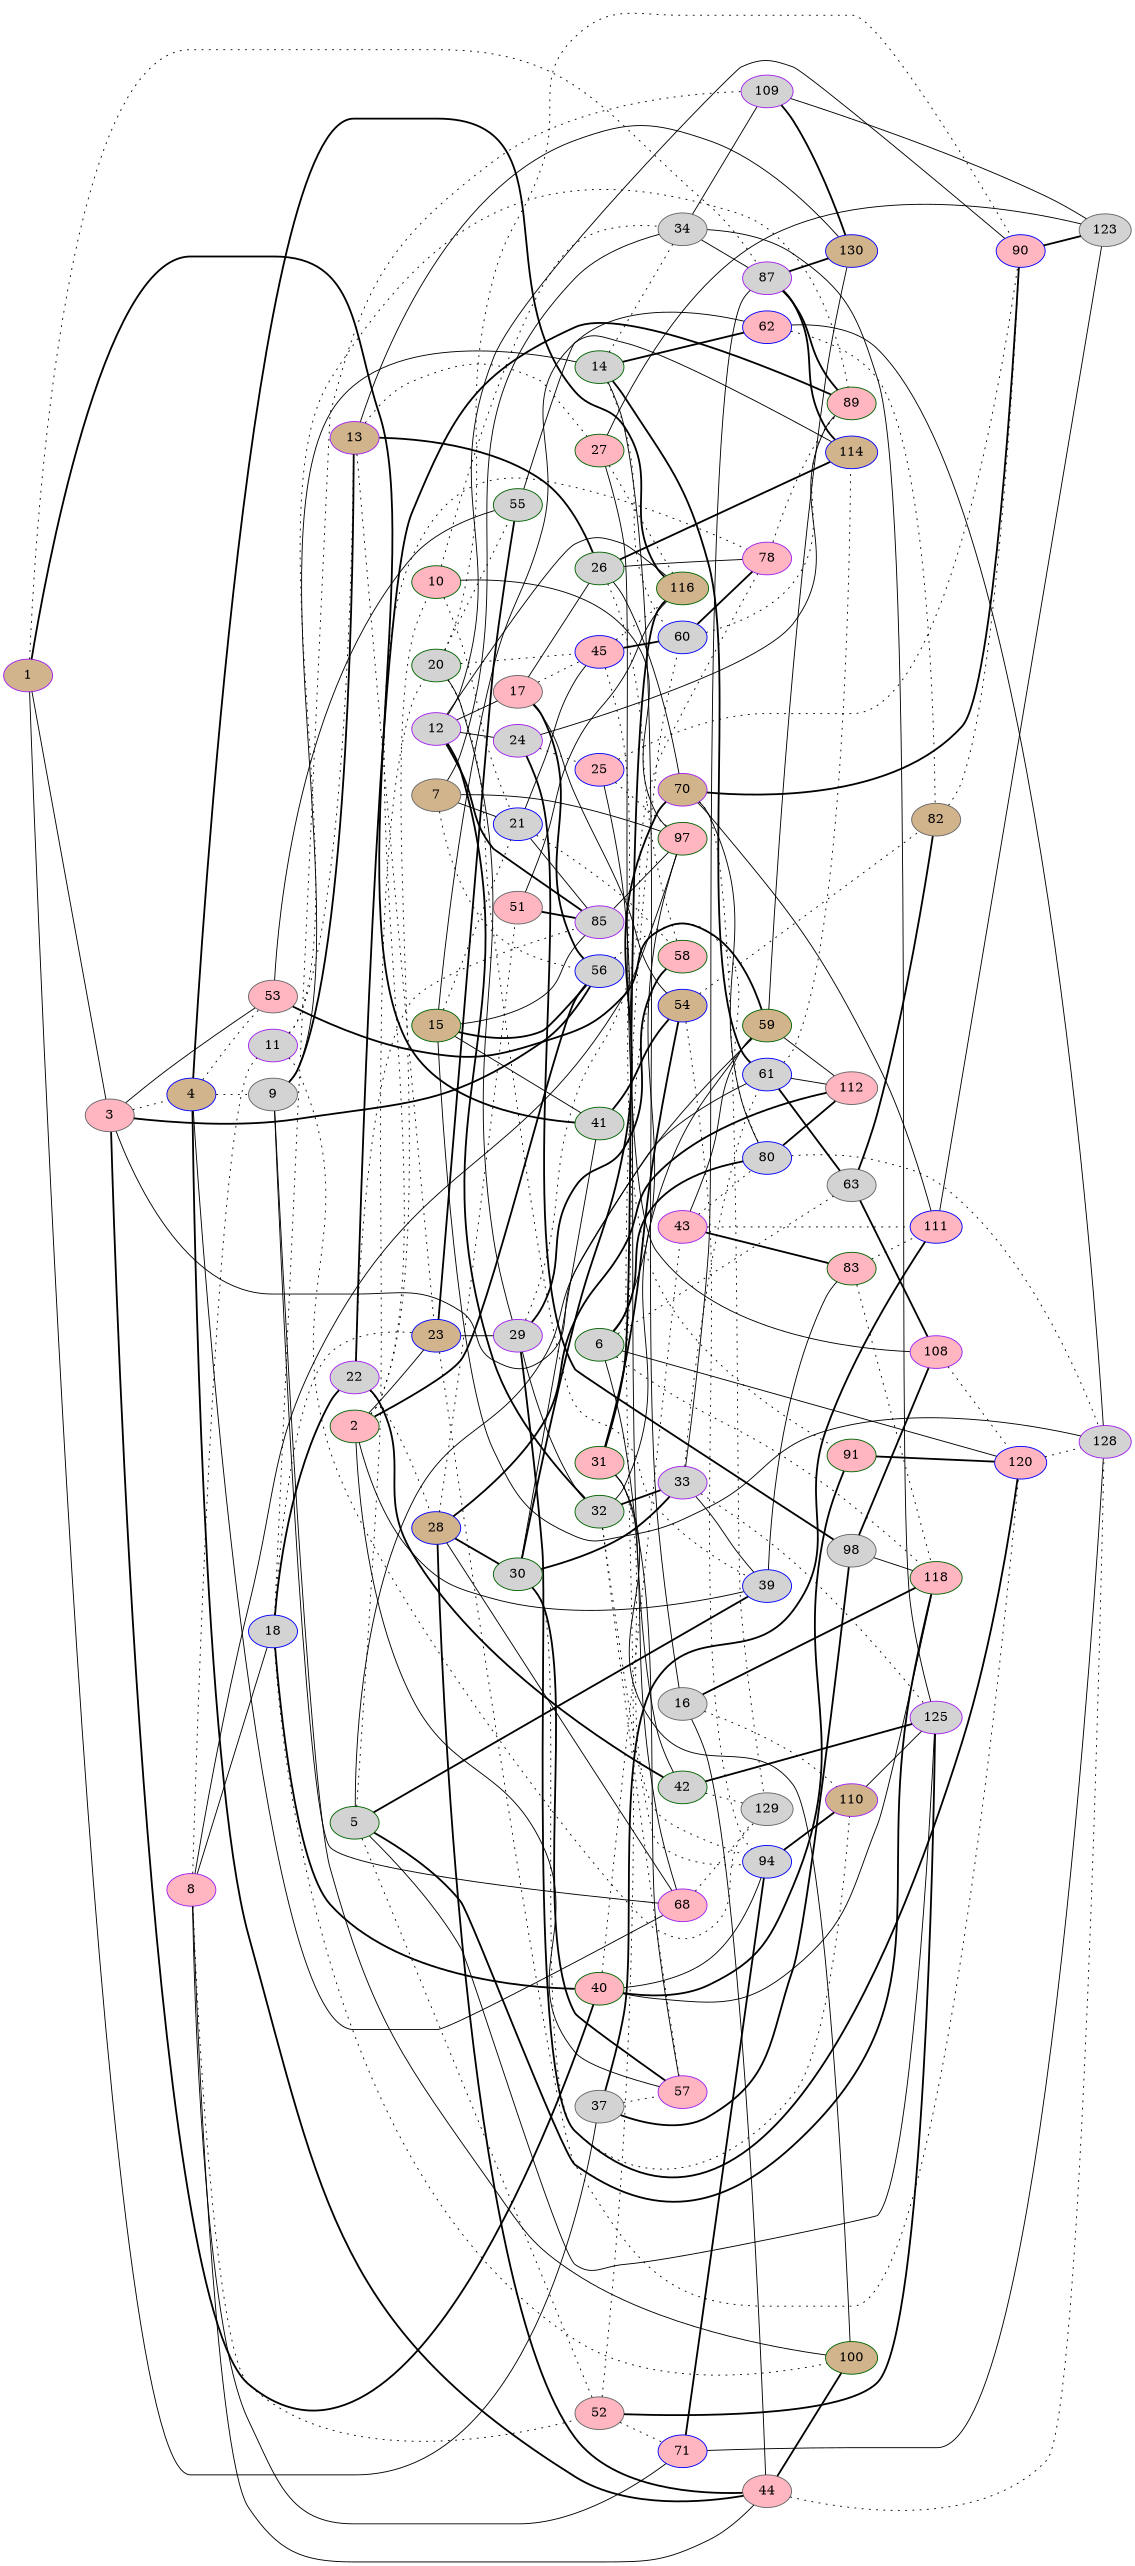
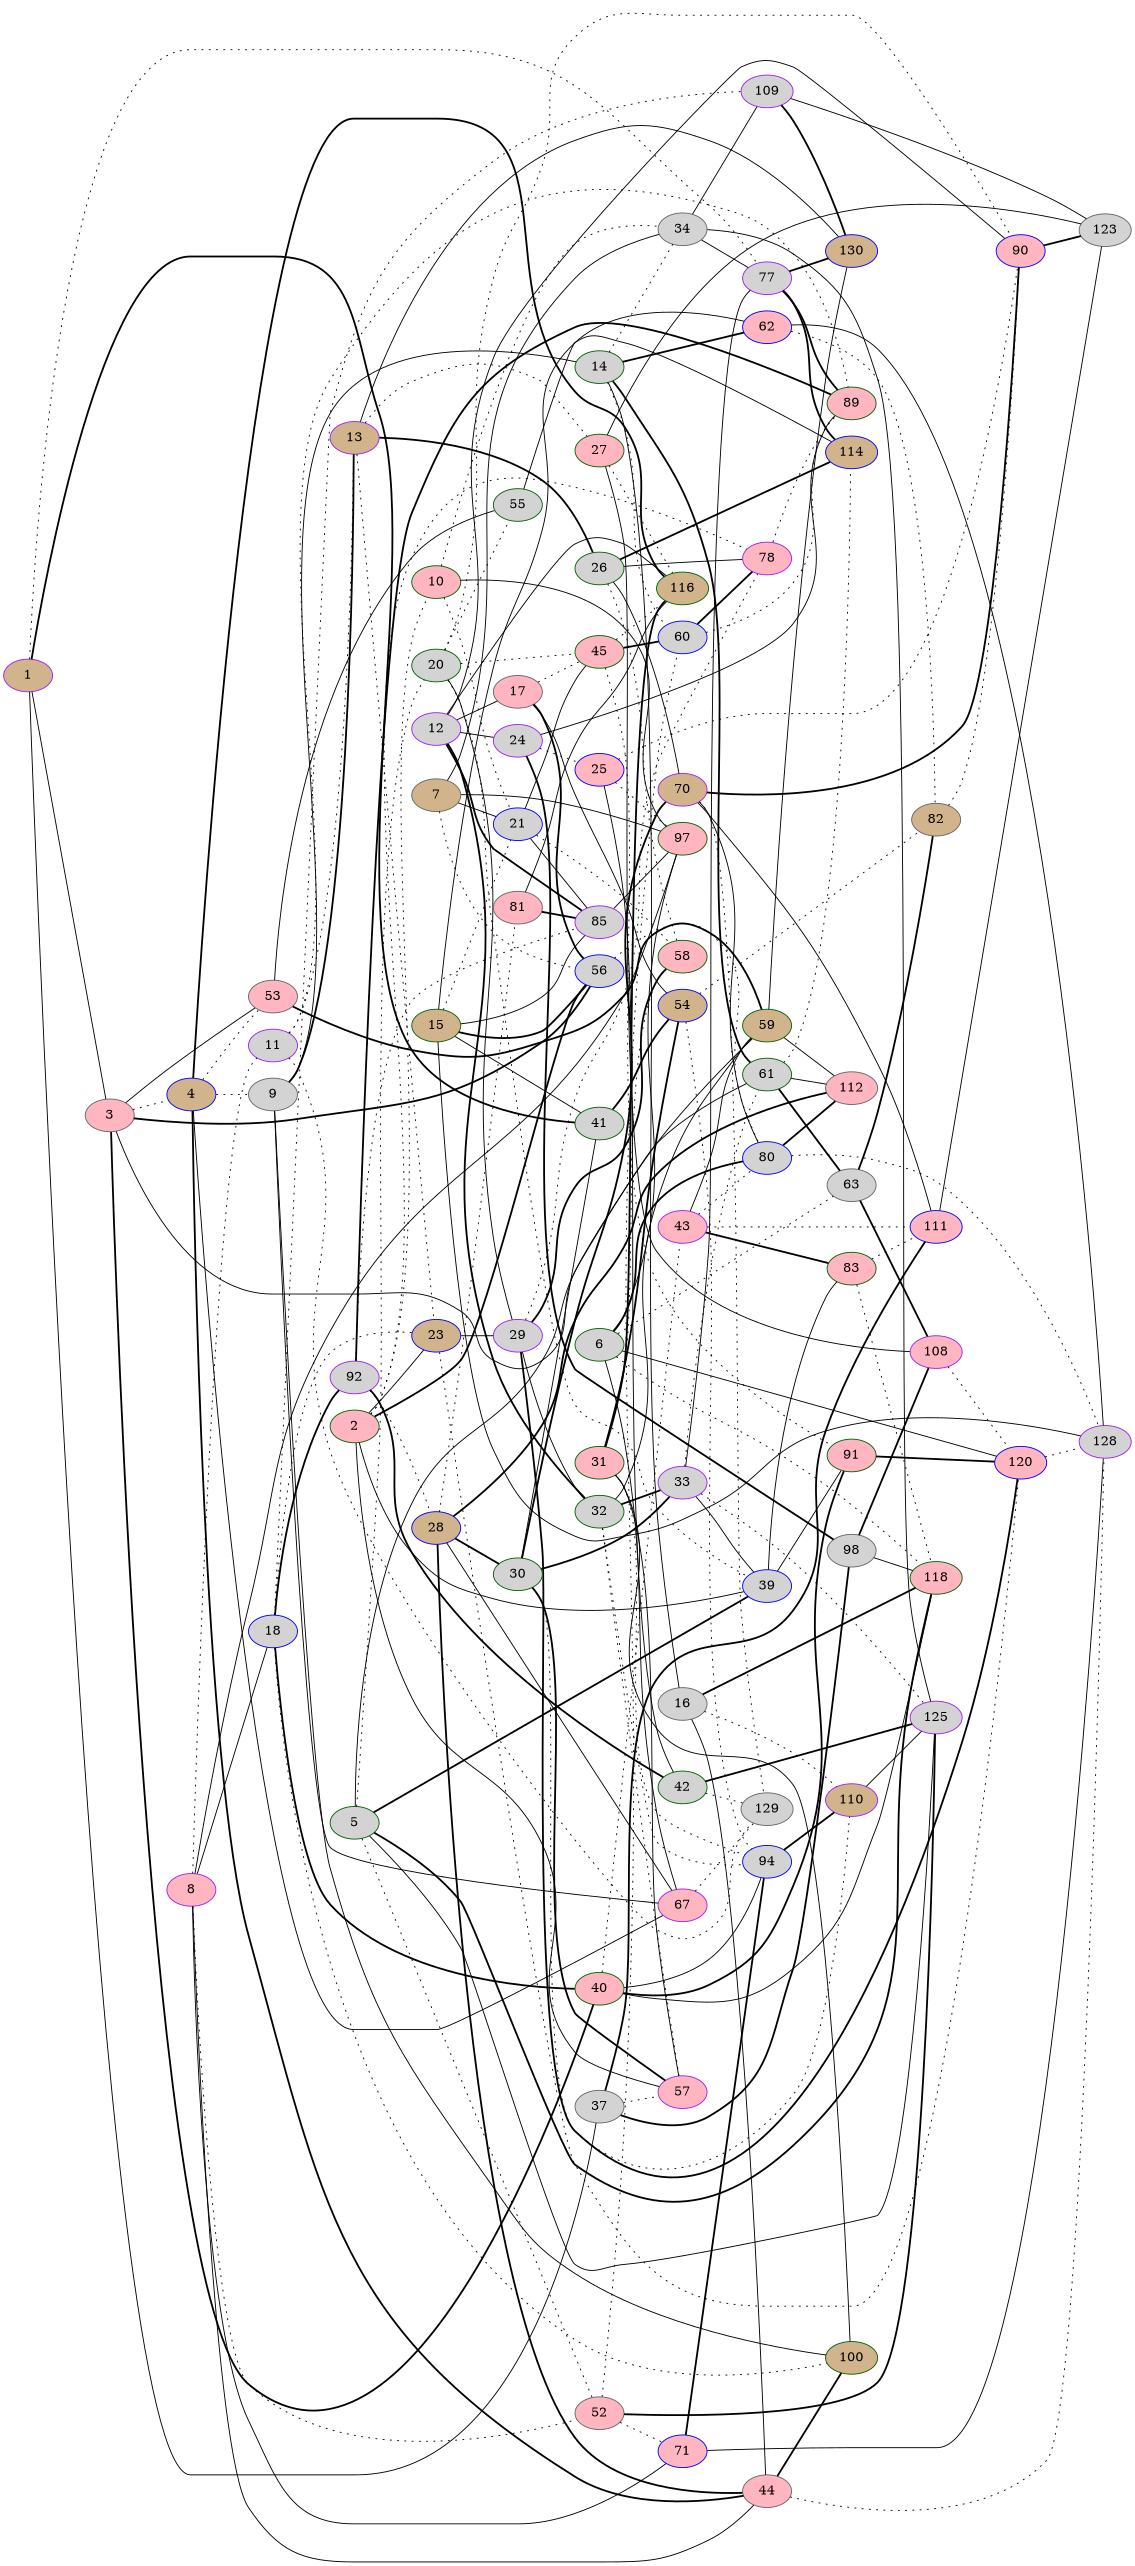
node "87": label "87" -> "77"
edge "26" -- "17": removed
node "45": color blue -> darkgreen
node "51": label "51" -> "81"
edge "55" -- "23": removed
node "61": color blue -> darkgreen
node "22": label "22" -> "92"
edge "91" -- "39": added
node "68": label "68" -> "67"
